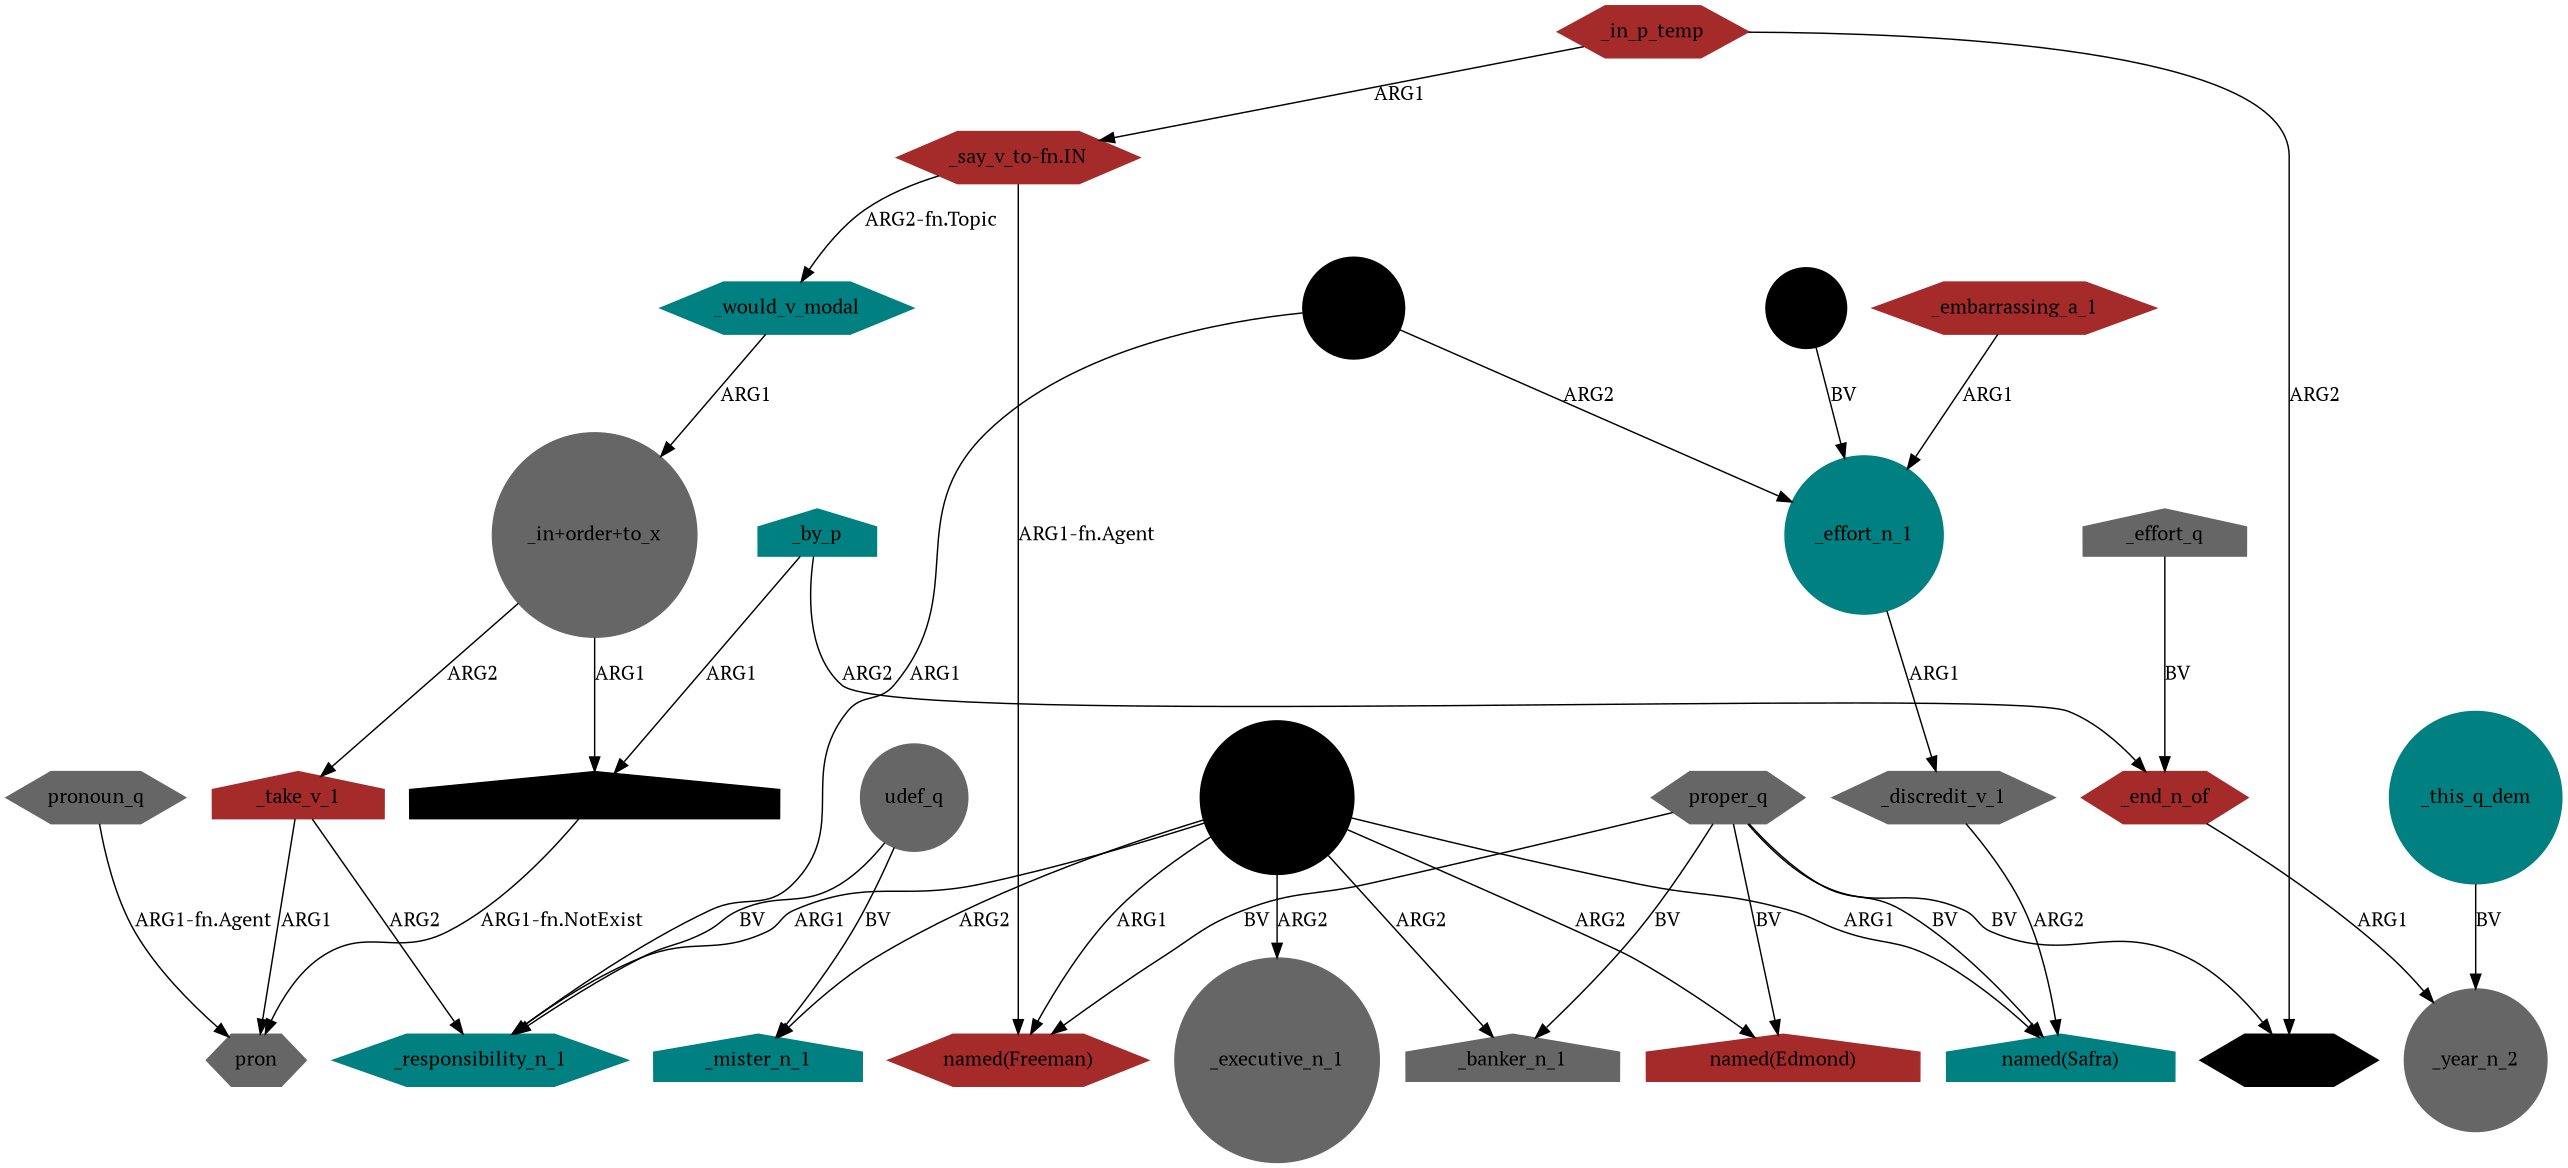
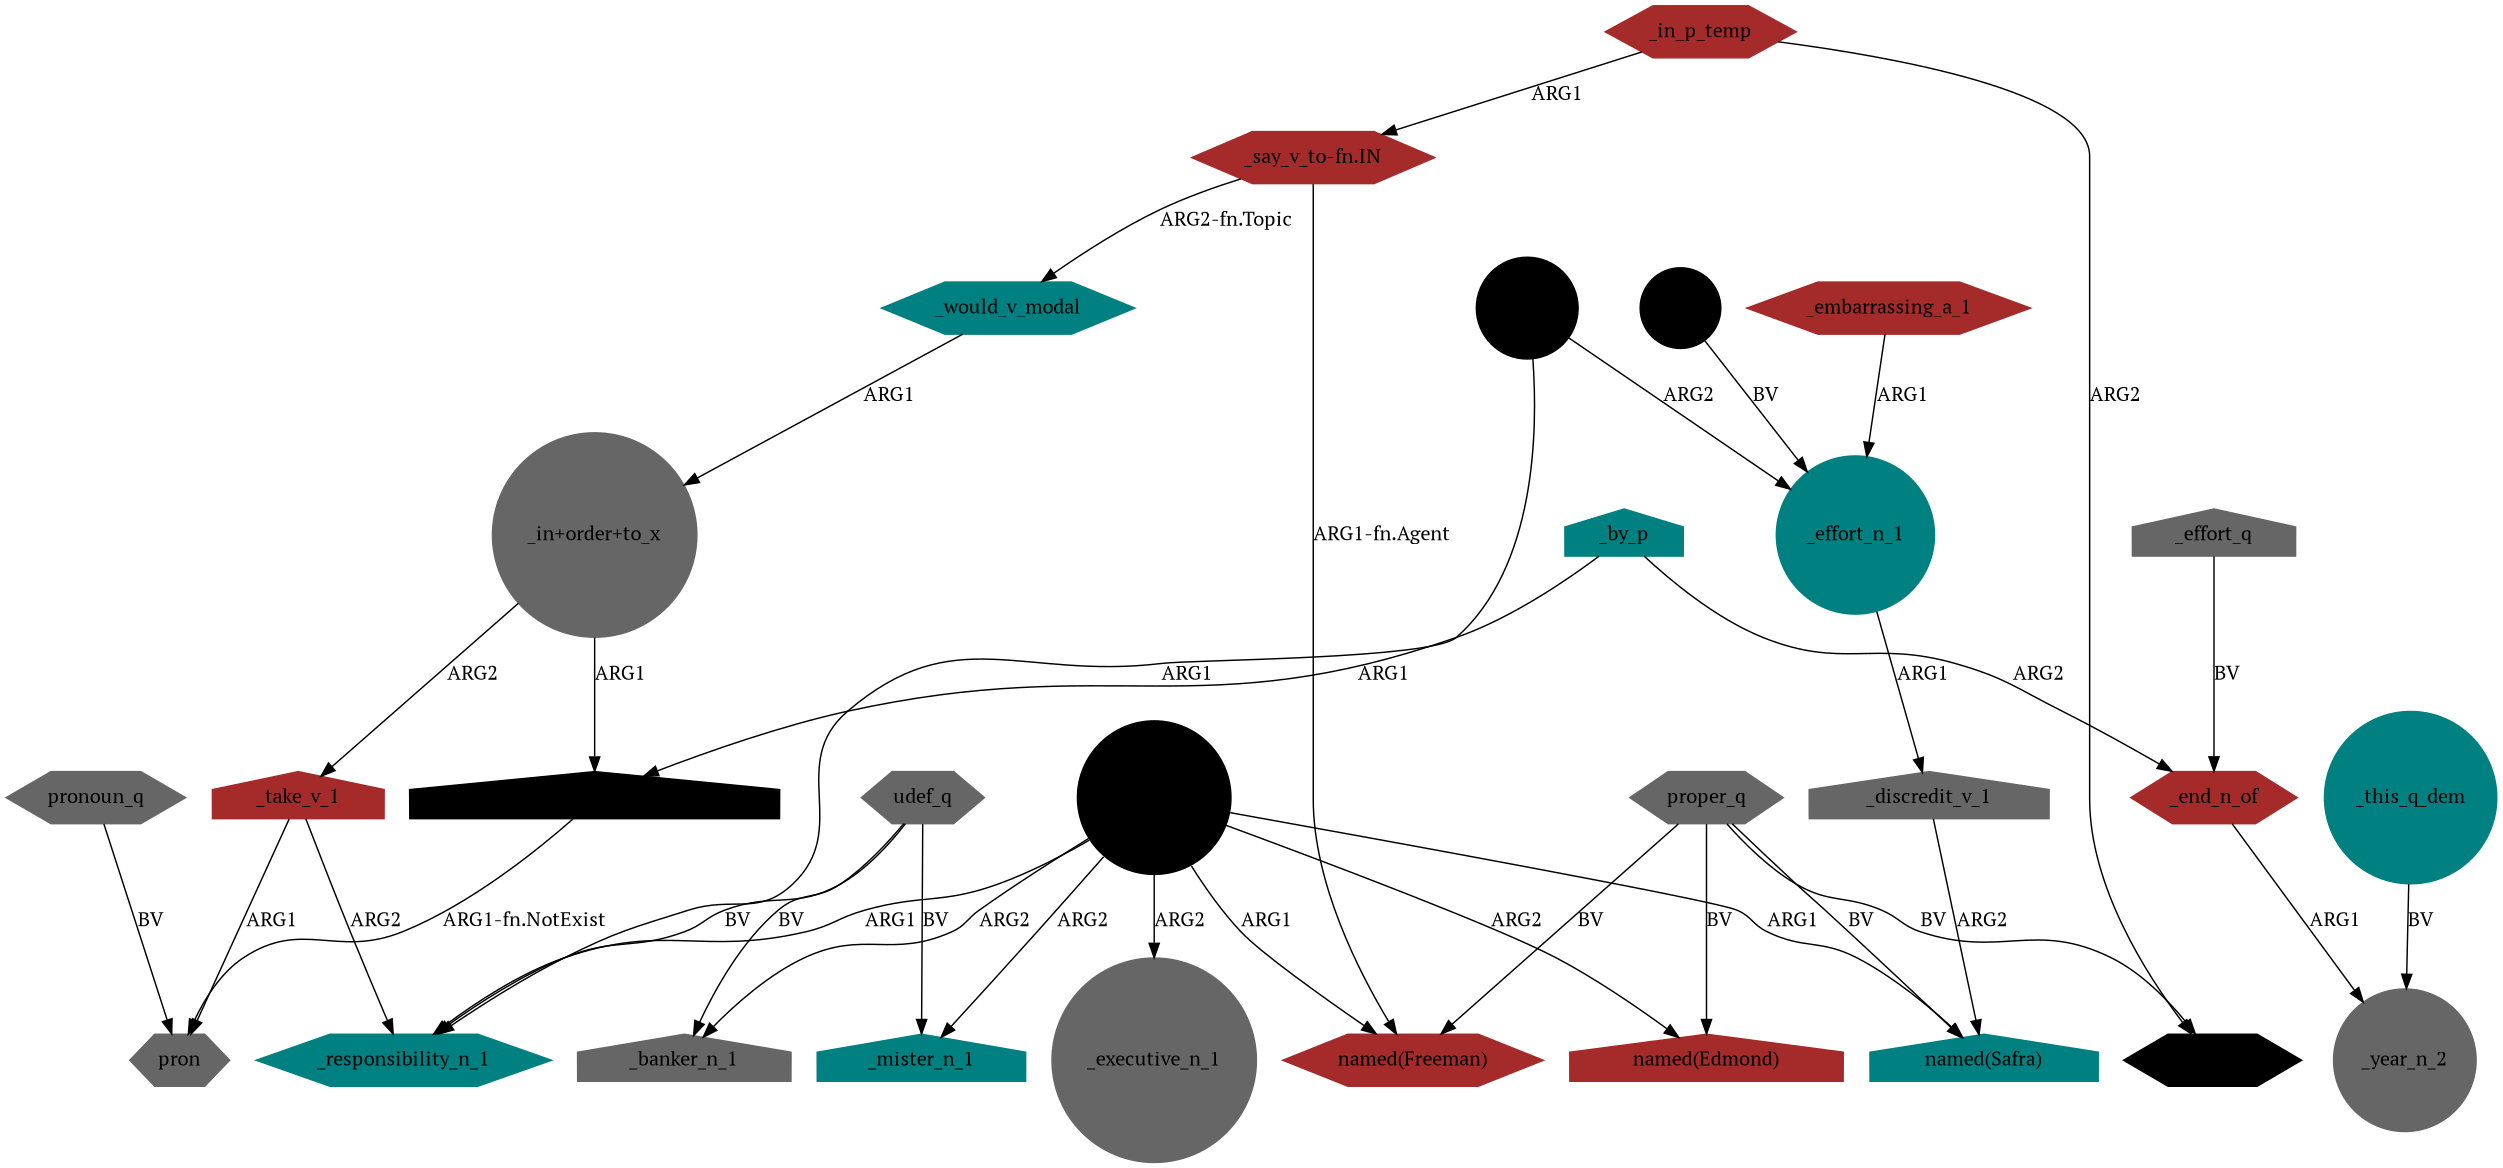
node "udef_q": shape circle -> hexagon
node "_discredit_v_1": shape hexagon -> house
edge "pronoun_q" -> "pron": label "ARG1-fn.Agent" -> "BV"
edge "proper_q" -> "_banker_n_1": now "udef_q" -> "_banker_n_1"
